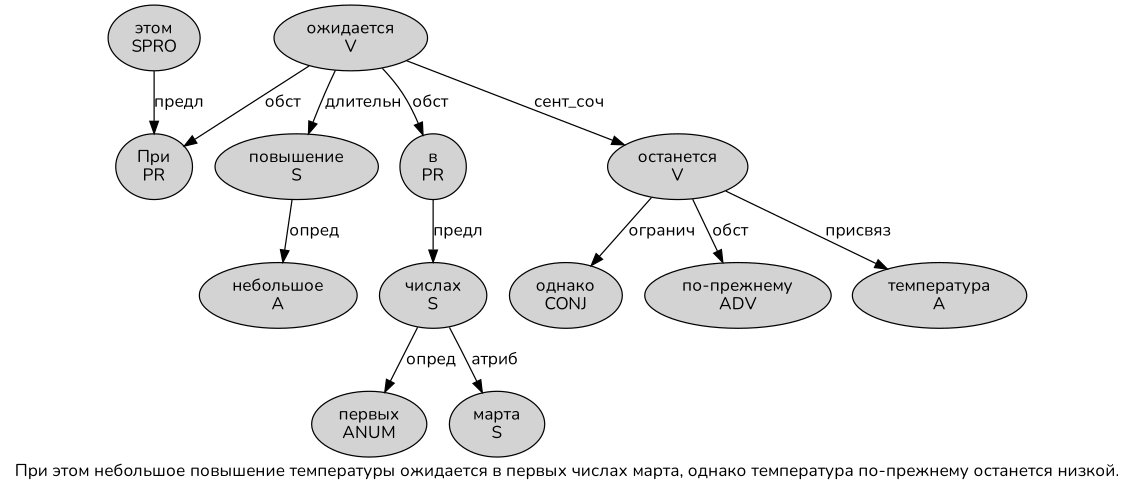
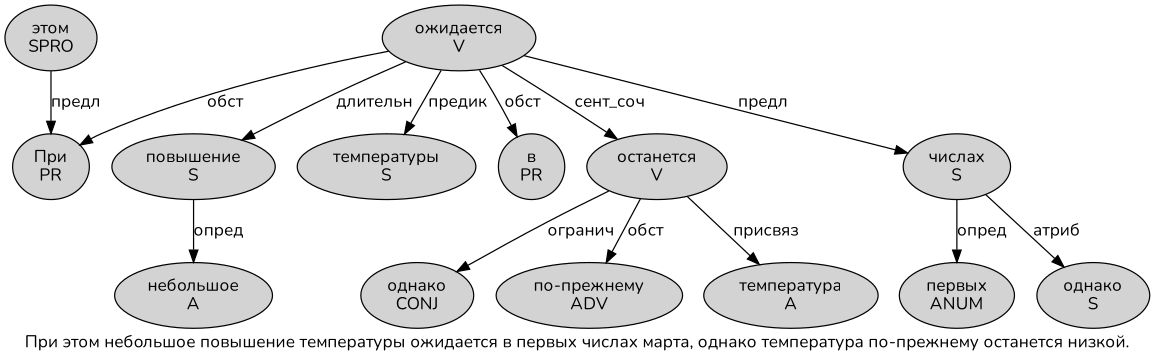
node "температуры S": added
edge "в PR" -> "числах S": now "ожидается V" -> "числах S"
node "марта S": label "марта S" -> "однако S"
